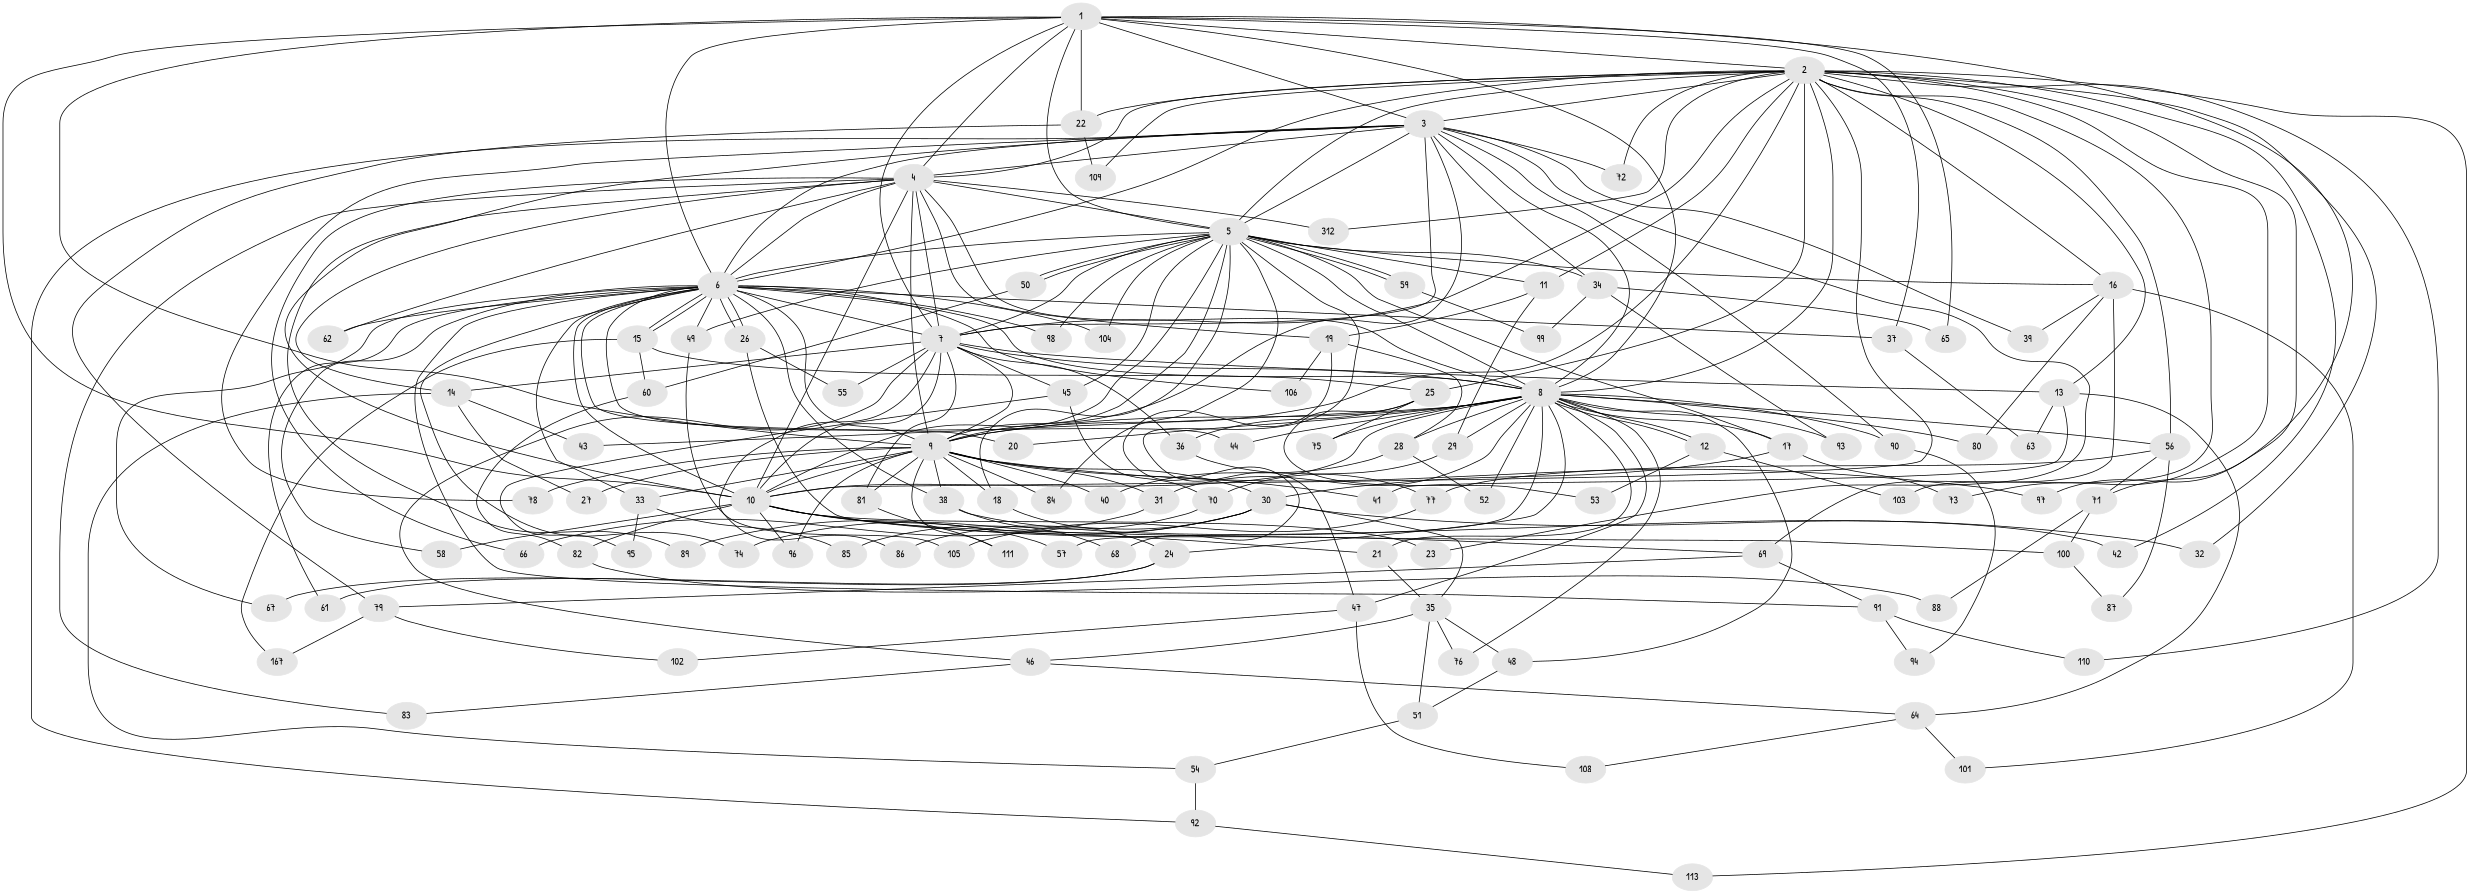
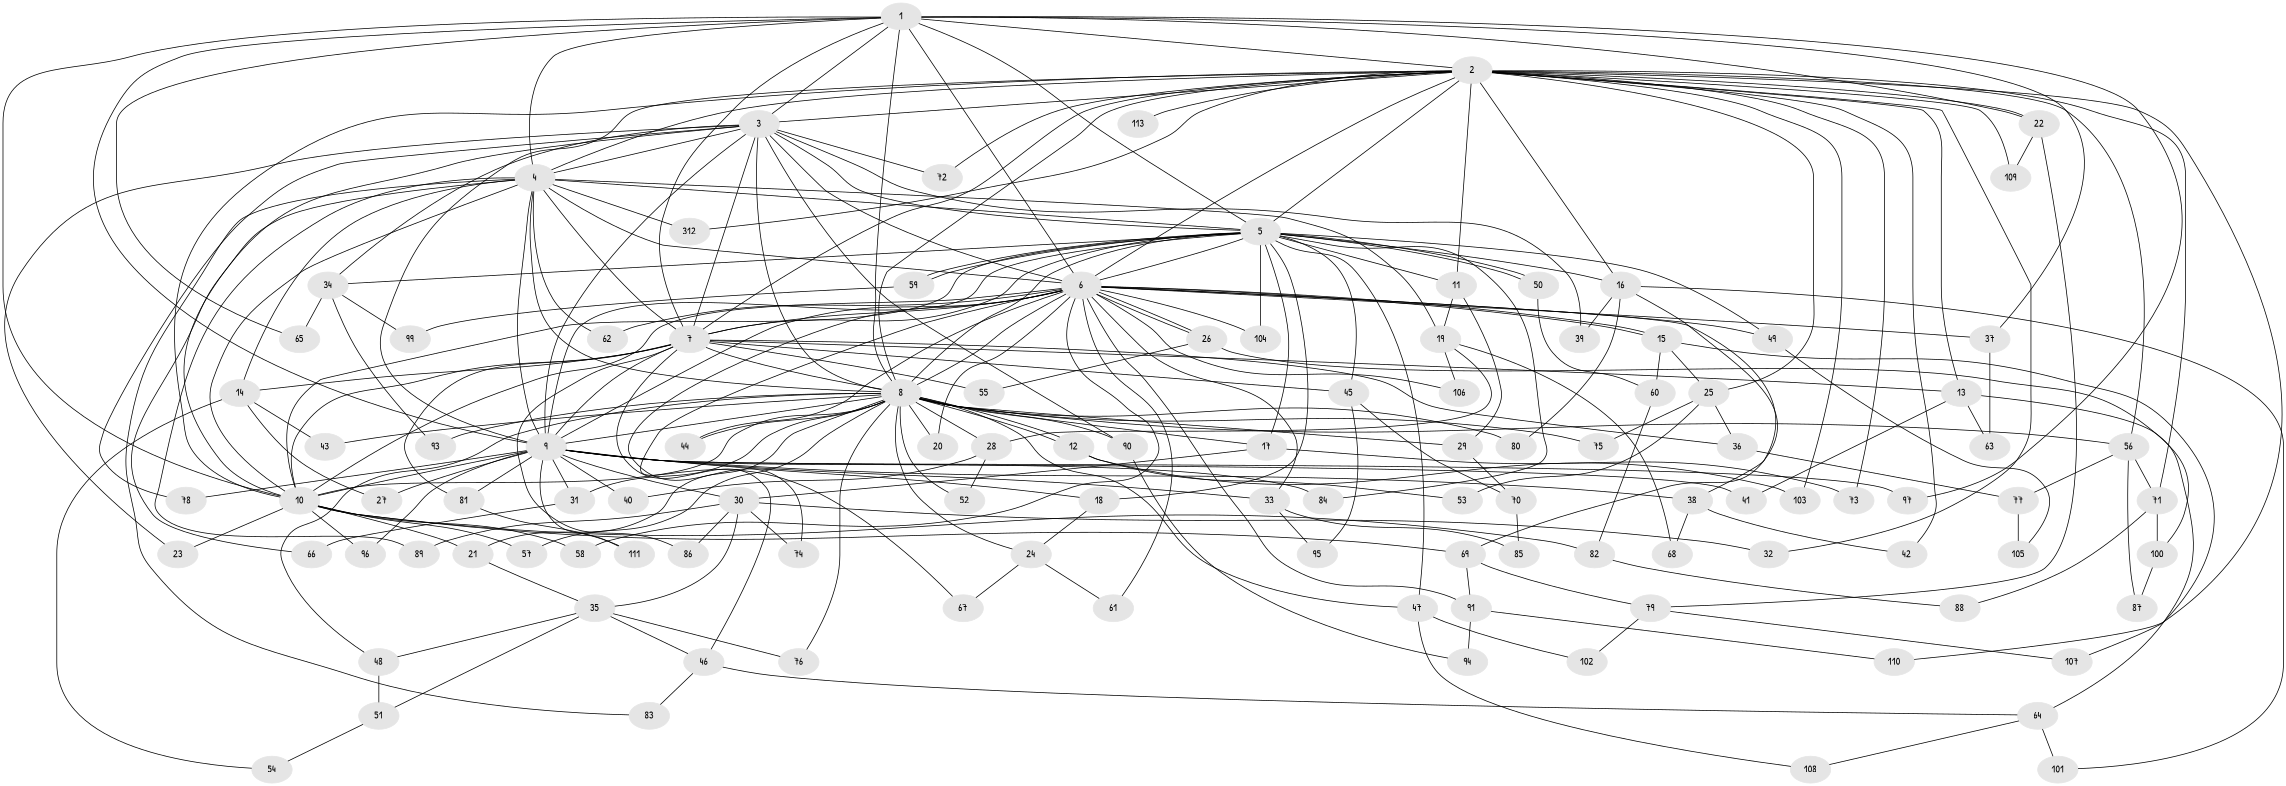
node "98": removed
node "167": label "167" -> "107"
node "92": removed
